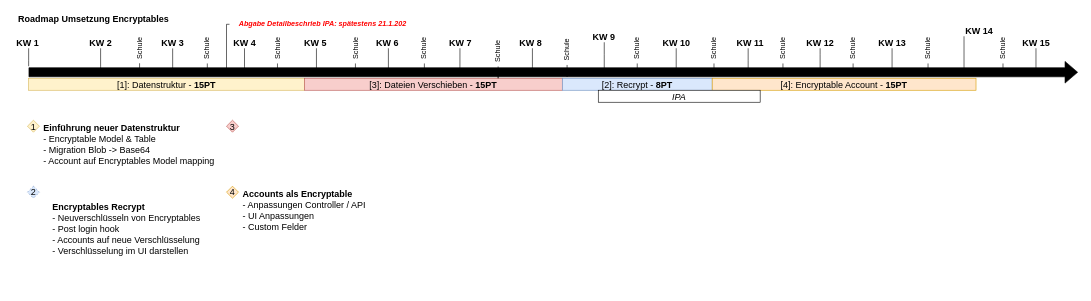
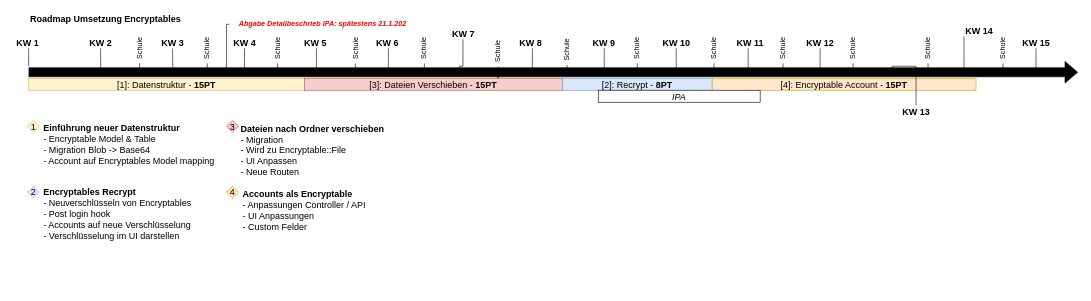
node "Roadmap Umsetzung Encryptables": moved (93, 18) -> (105, 18)
node "KW 9": moved (604, 36) -> (604, 42)
node "KW 7": moved (461, 42) -> (464, 33)
node "KW 13": moved (893, 42) -> (917, 111)
node "Dateien nach Ordner verschieben - Migration - Wird zu Encryptable::File - UI Anpassen - Neue Routen": added
node "Encryptables Recrypt - Neuverschlüsseln von Encryptables - Post login hook - Accounts auf neue Verschlüsselung - Verschlüsselung im UI darstellen": moved (129, 234) -> (120, 219)
